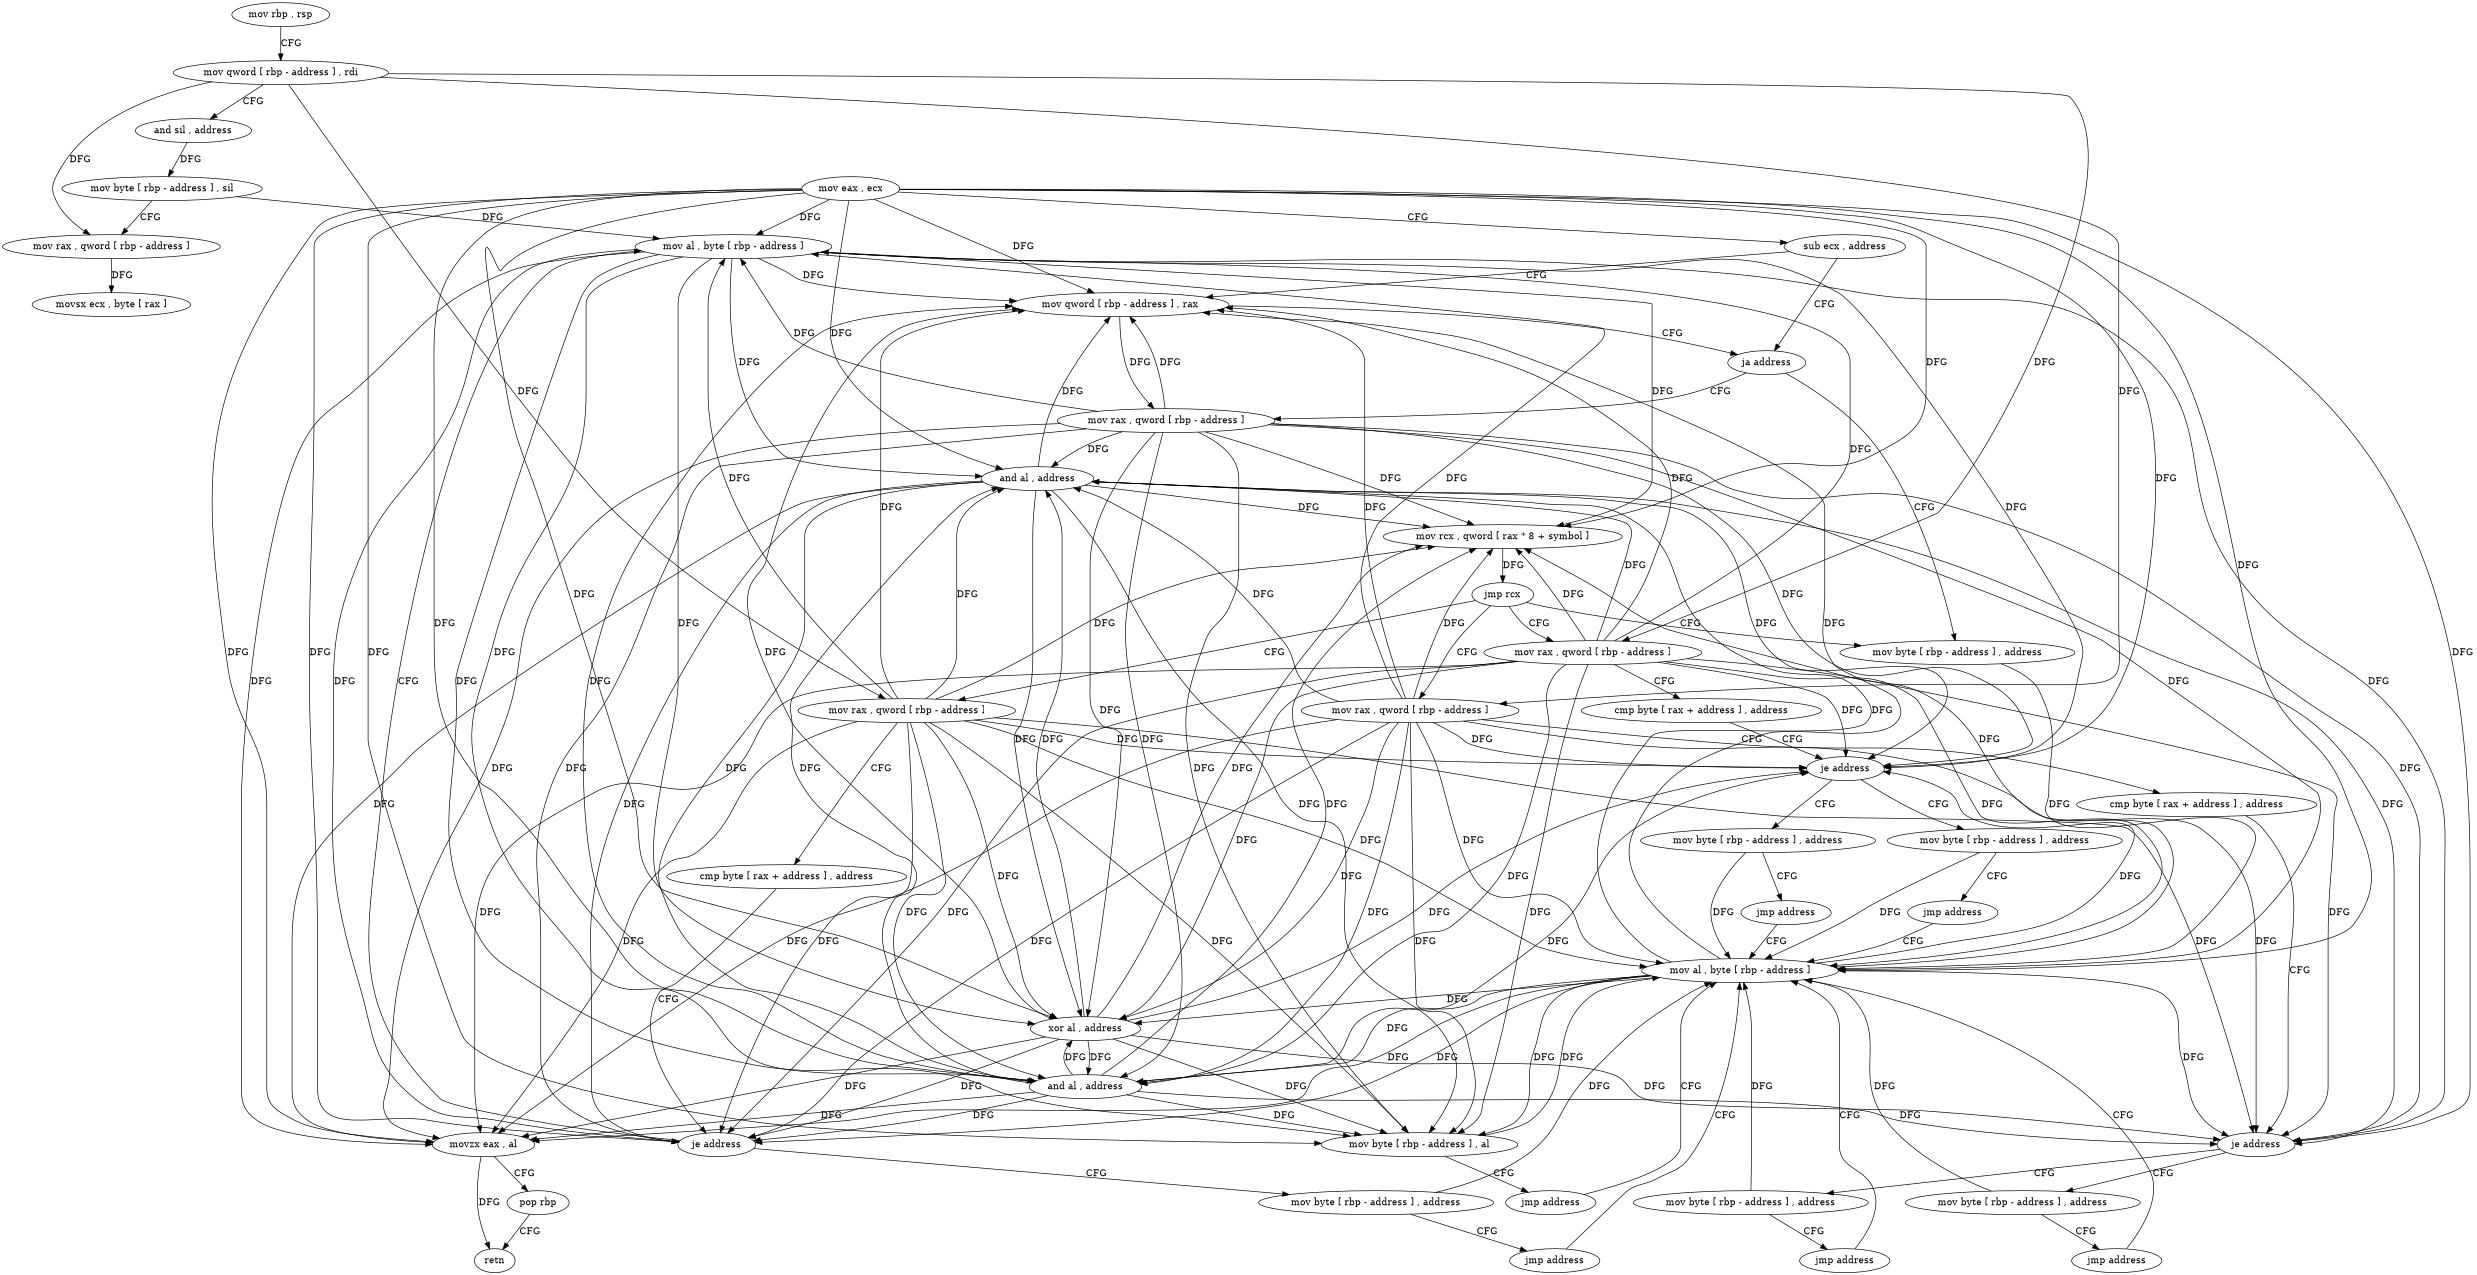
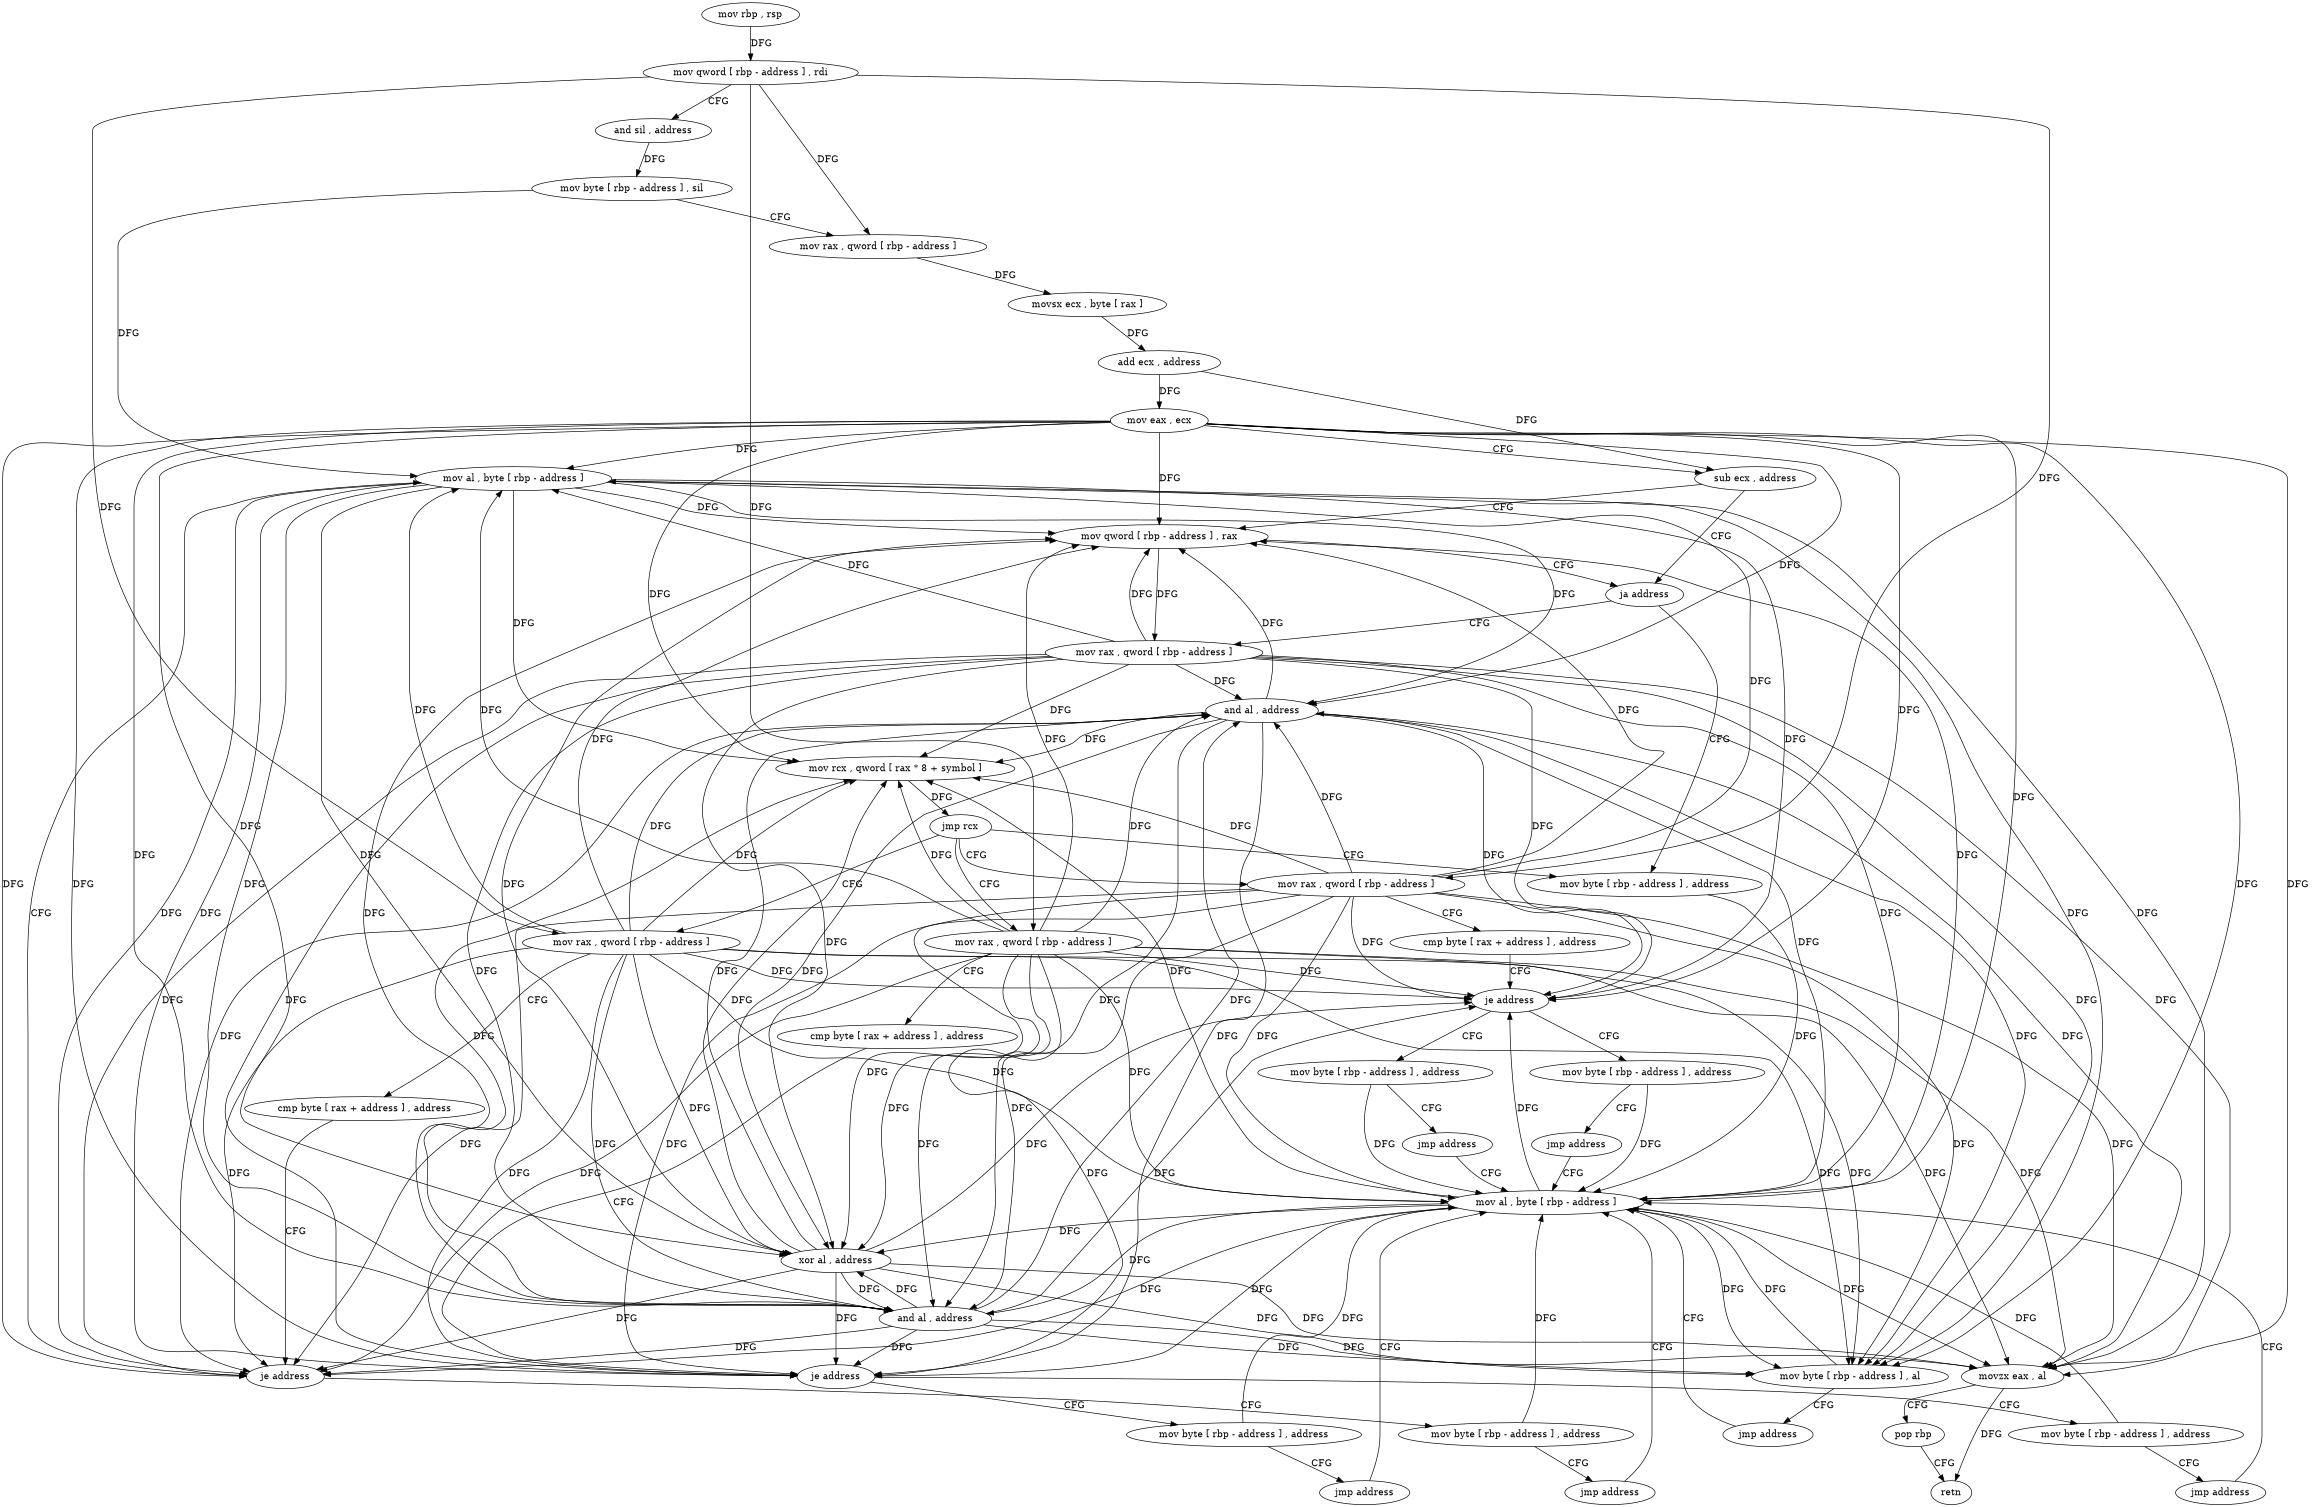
edge "mov rbp , rsp" -> "mov qword [ rbp - address ] , rdi": label "CFG" -> "DFG"
node "add ecx , address": added
